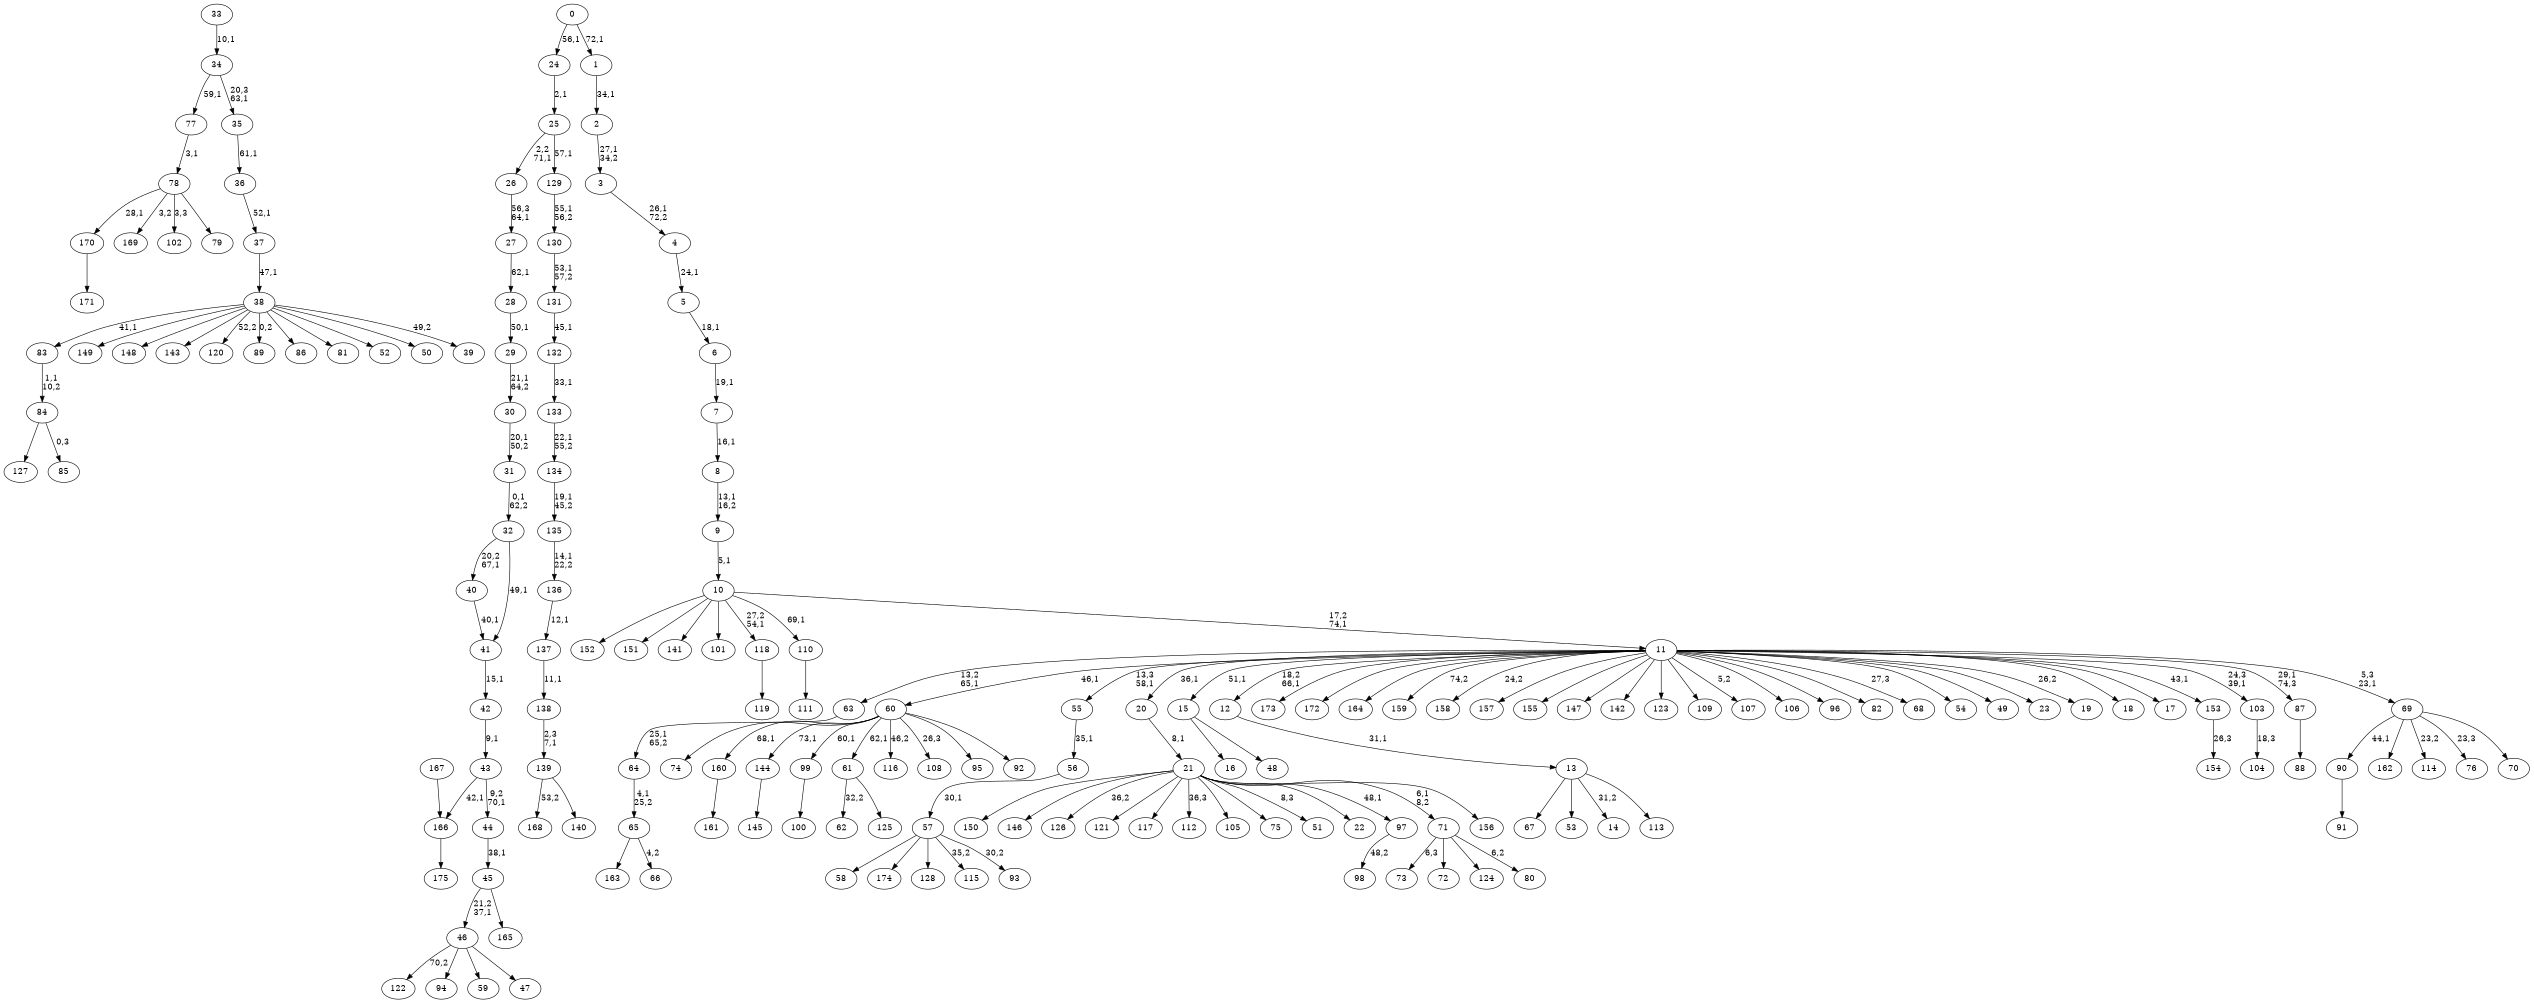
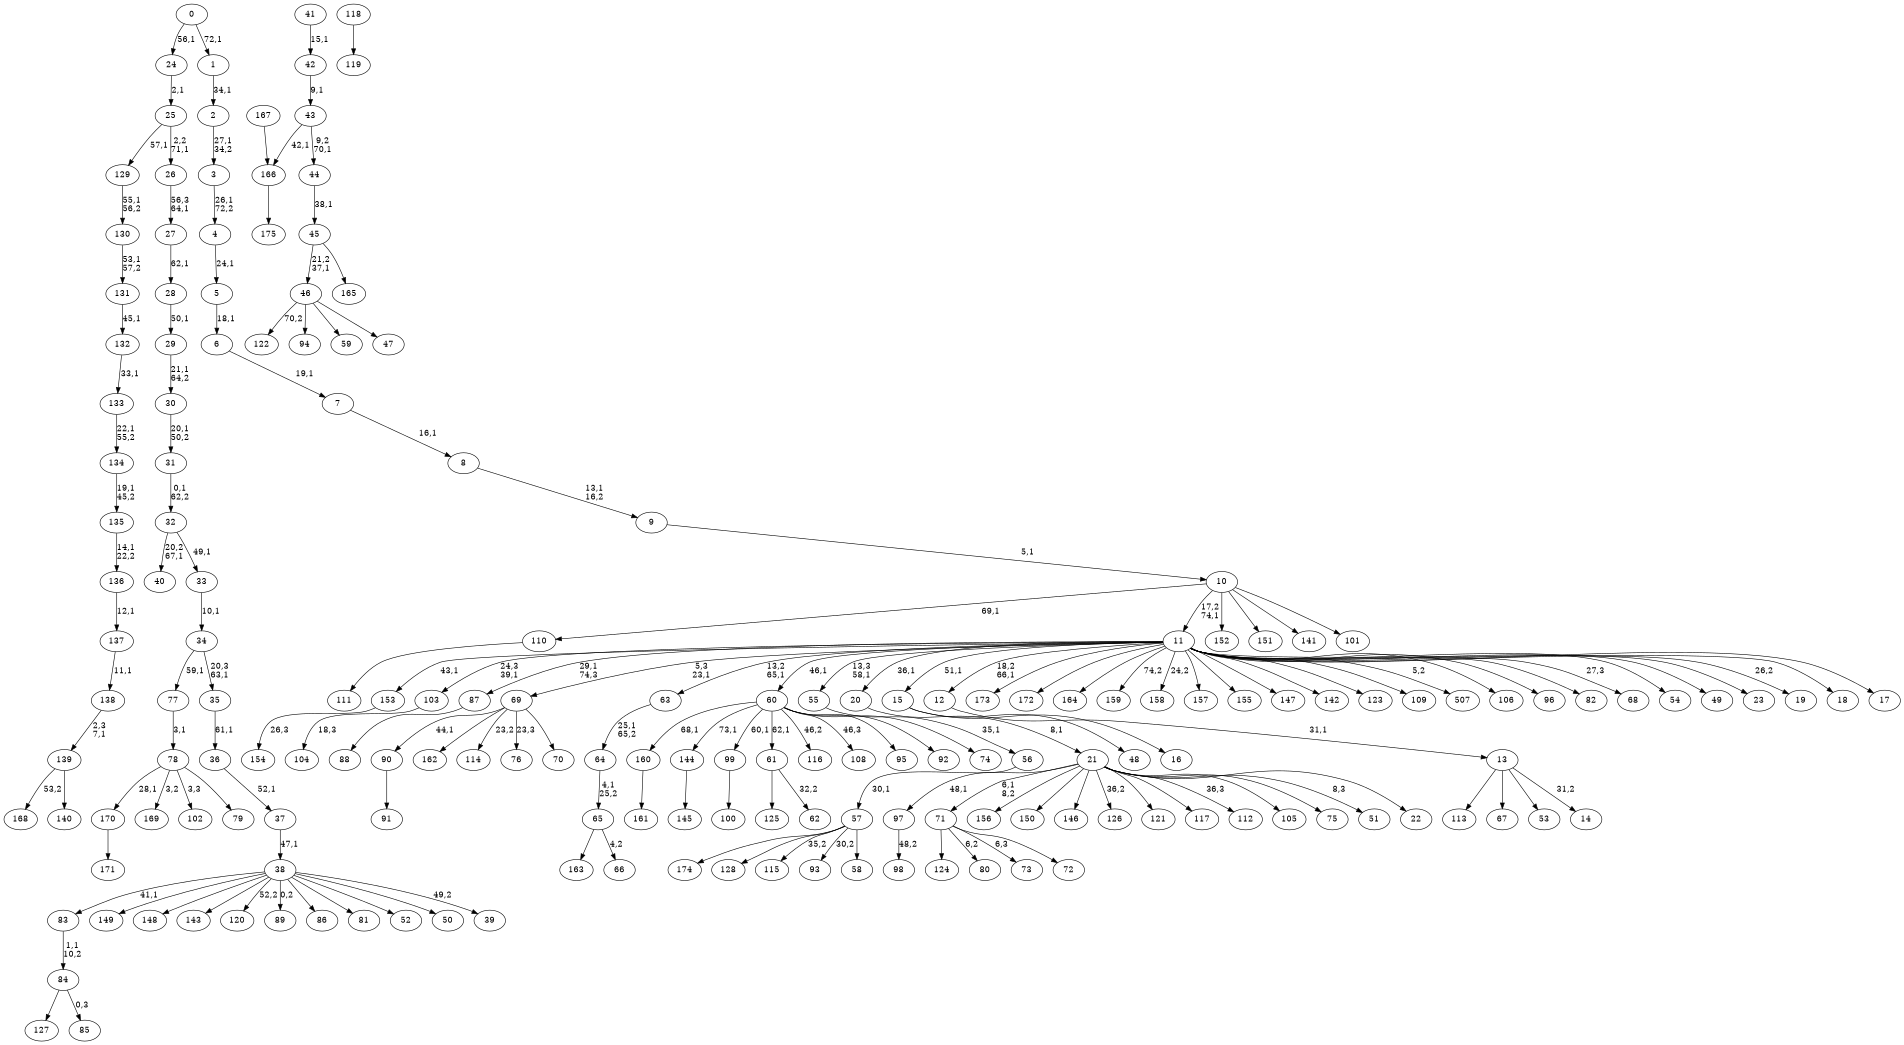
edge "32" -> "41": now "32" -> "33"
edge "40" -> "41": removed, label "40,1"
edge "10" -> "118": removed, label "27,2 54,1"
node "107": label "107" -> "507"
edge "60" -> "108": label "26,3" -> "46,3"
